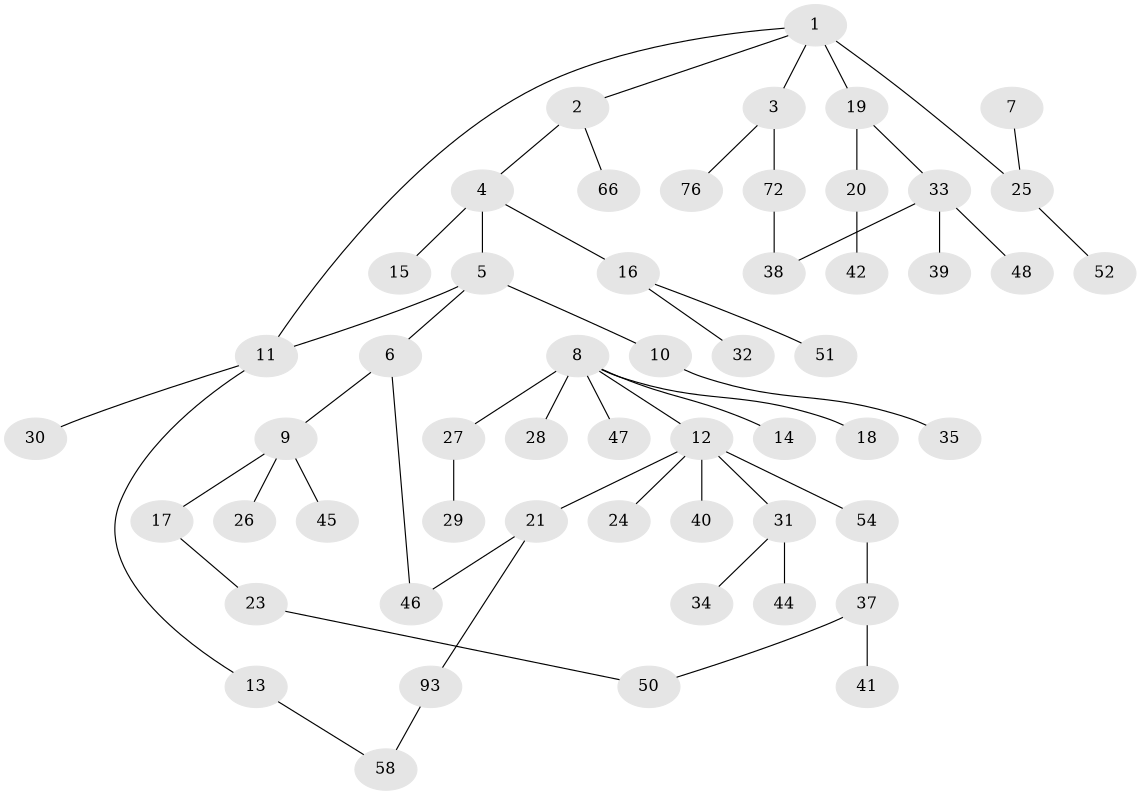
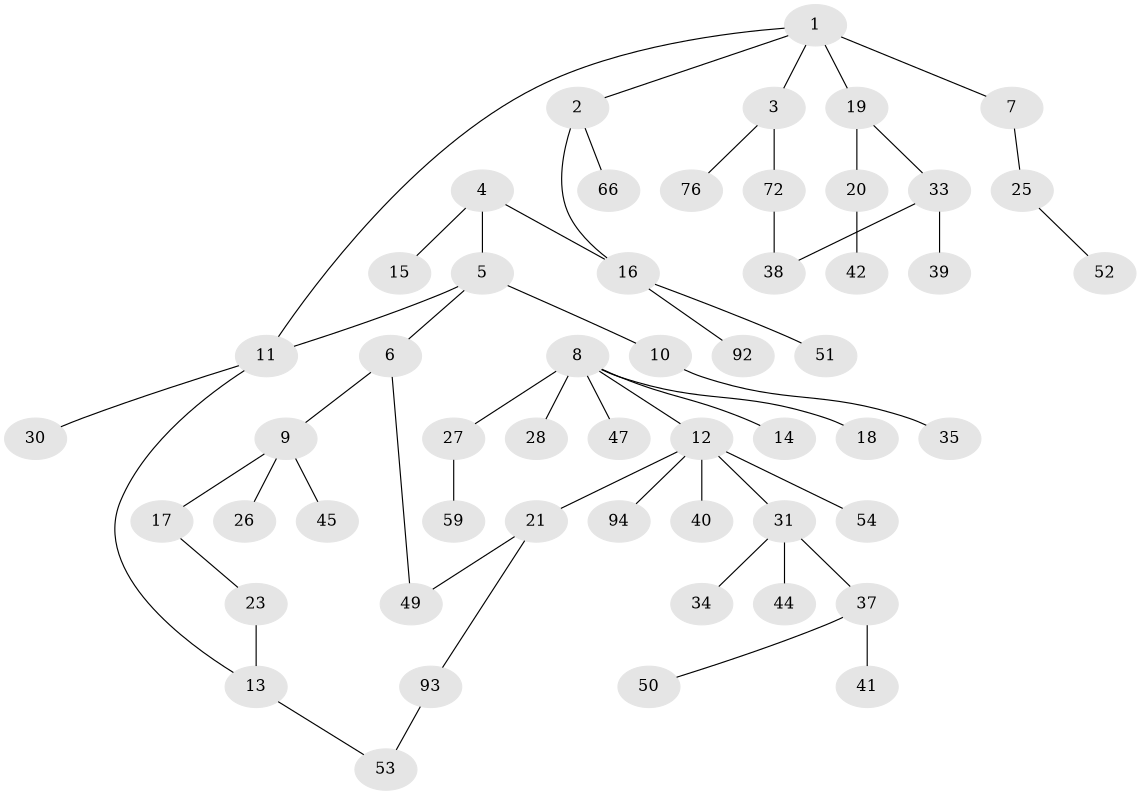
edge "1" -- "25": now "1" -- "7"
edge "2" -- "4": now "2" -- "16"
node "48": removed
node "32": label "32" -> "92"
node "29": label "29" -> "59"
node "24": label "24" -> "94"
edge "54" -- "37": now "31" -- "37"
node "46": label "46" -> "49"
edge "23" -- "50": now "23" -- "13"
node "58": label "58" -> "53"
